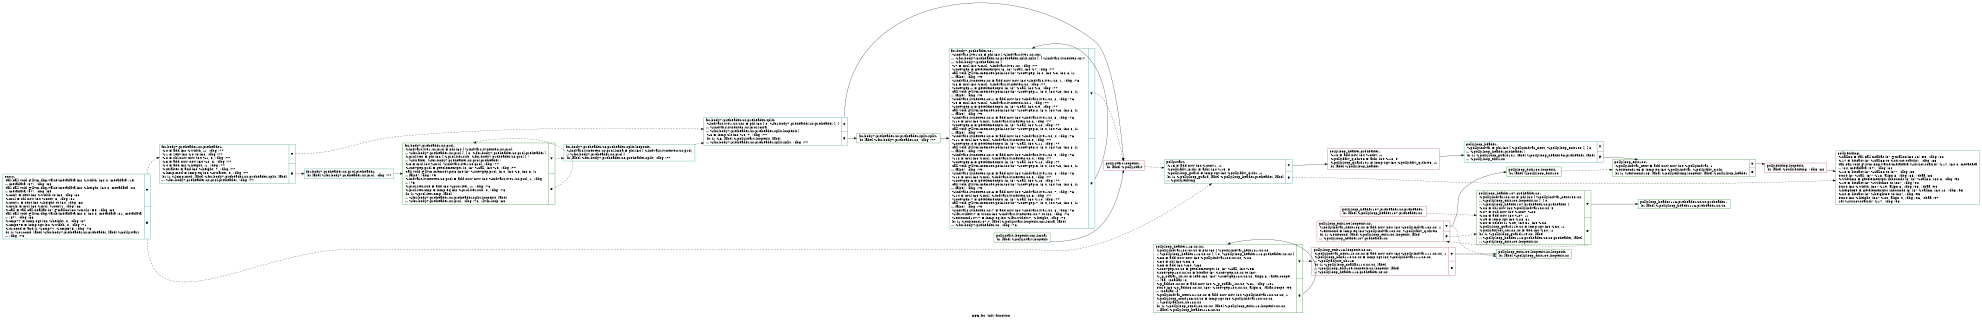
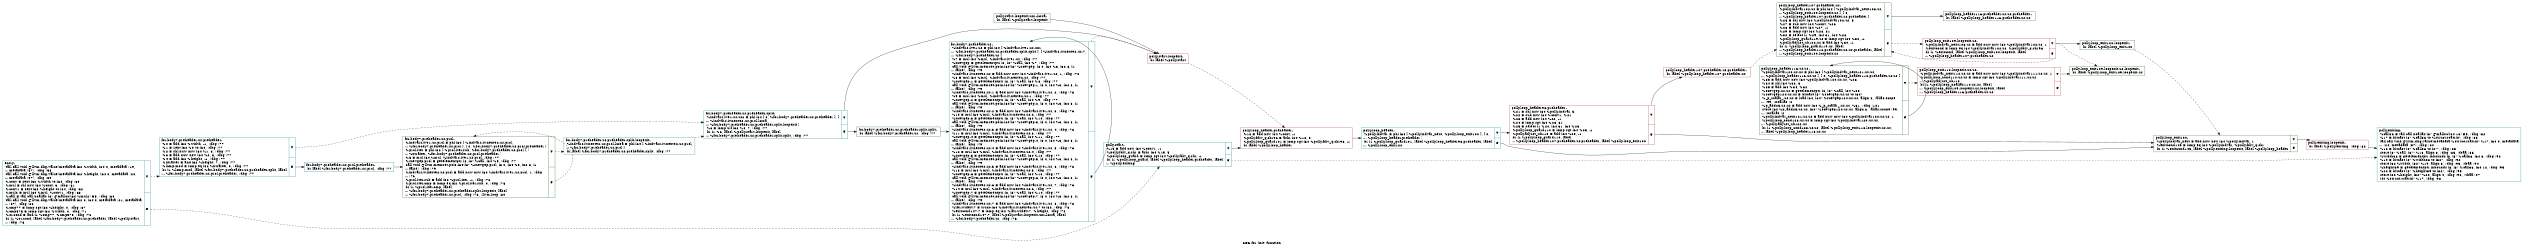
node "polly.loop_header98.preheader:": added
edge "polly.start.loopexit:" -> "polly.start:": now "polly.start.loopexit:" -> "polly.loop_header.preheader:"
